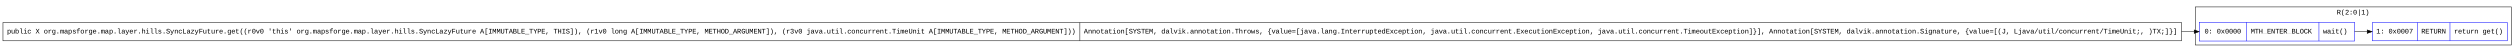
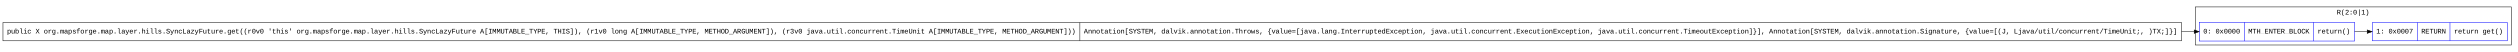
node "0: 0x0000": text "wait()" -> "return()"
